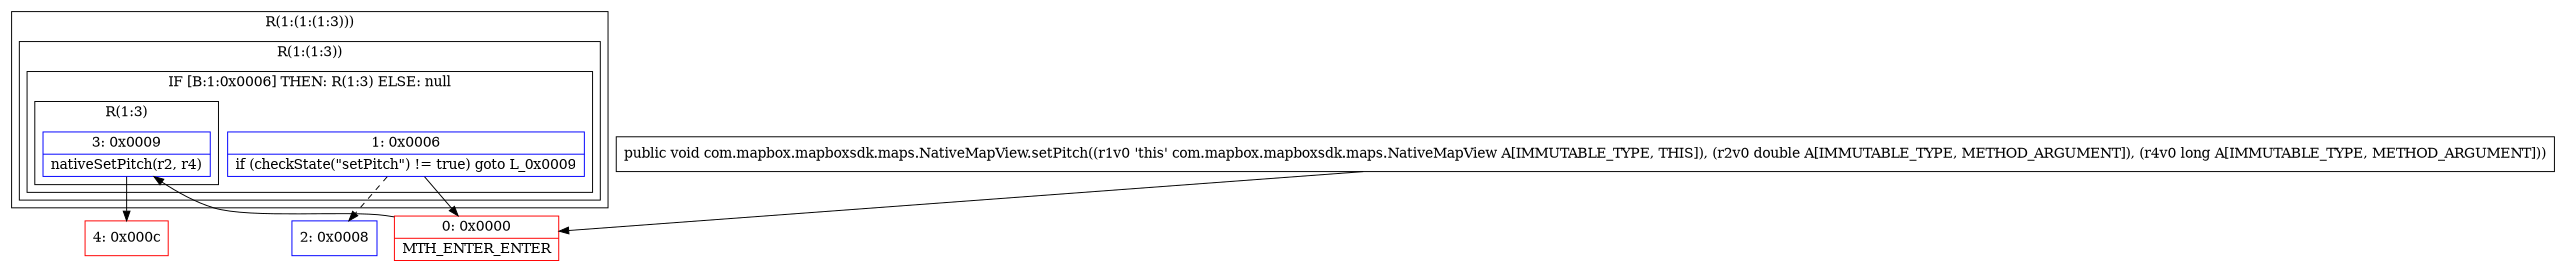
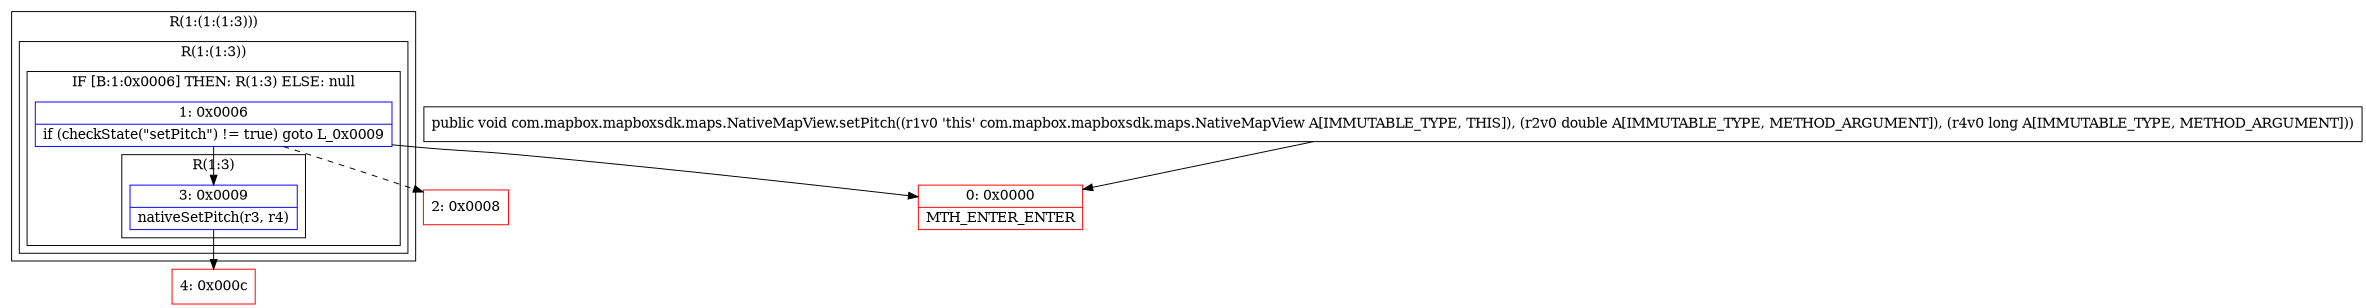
node "3: 0x0009": text "nativeSetPitch(r2, r4)" -> "nativeSetPitch(r3, r4)"
edge "0: 0x0000" -> "3: 0x0009": now "1: 0x0006" -> "3: 0x0009"
node "2: 0x0008": color blue -> red
